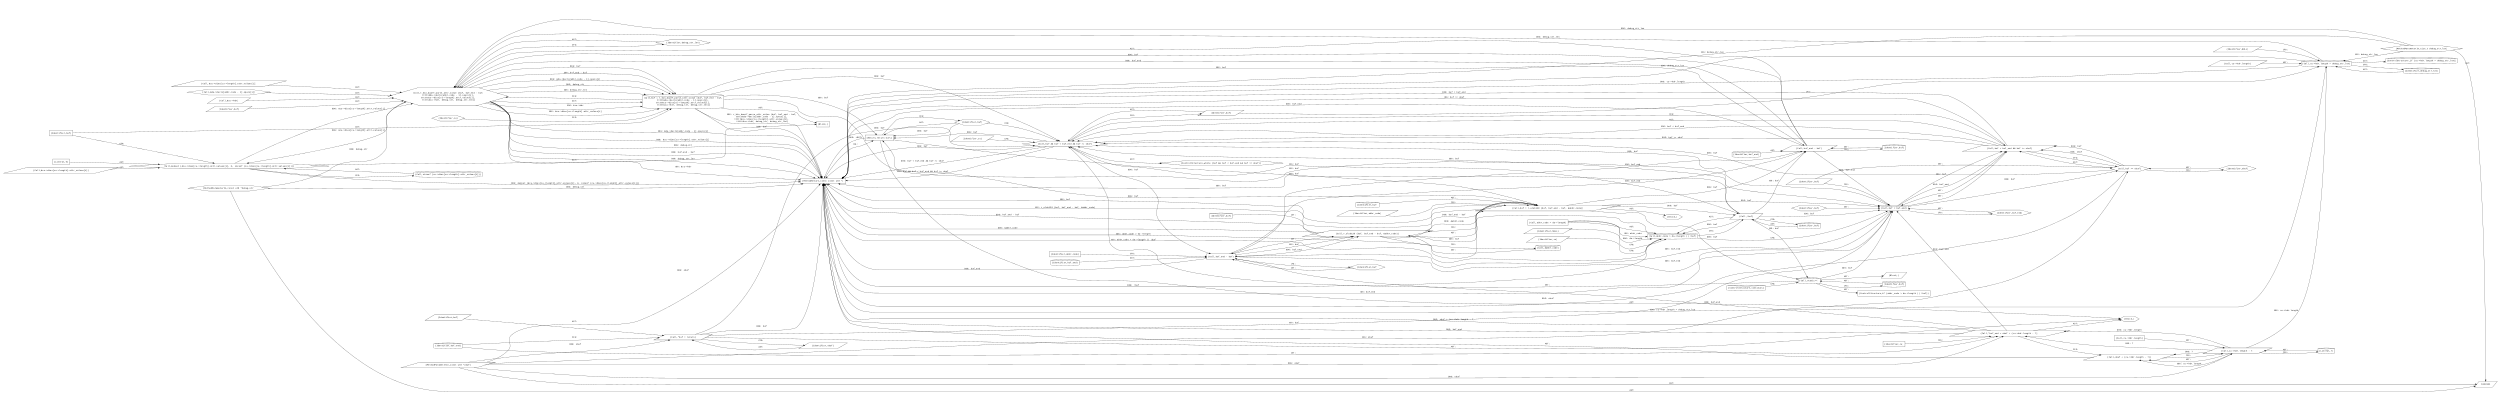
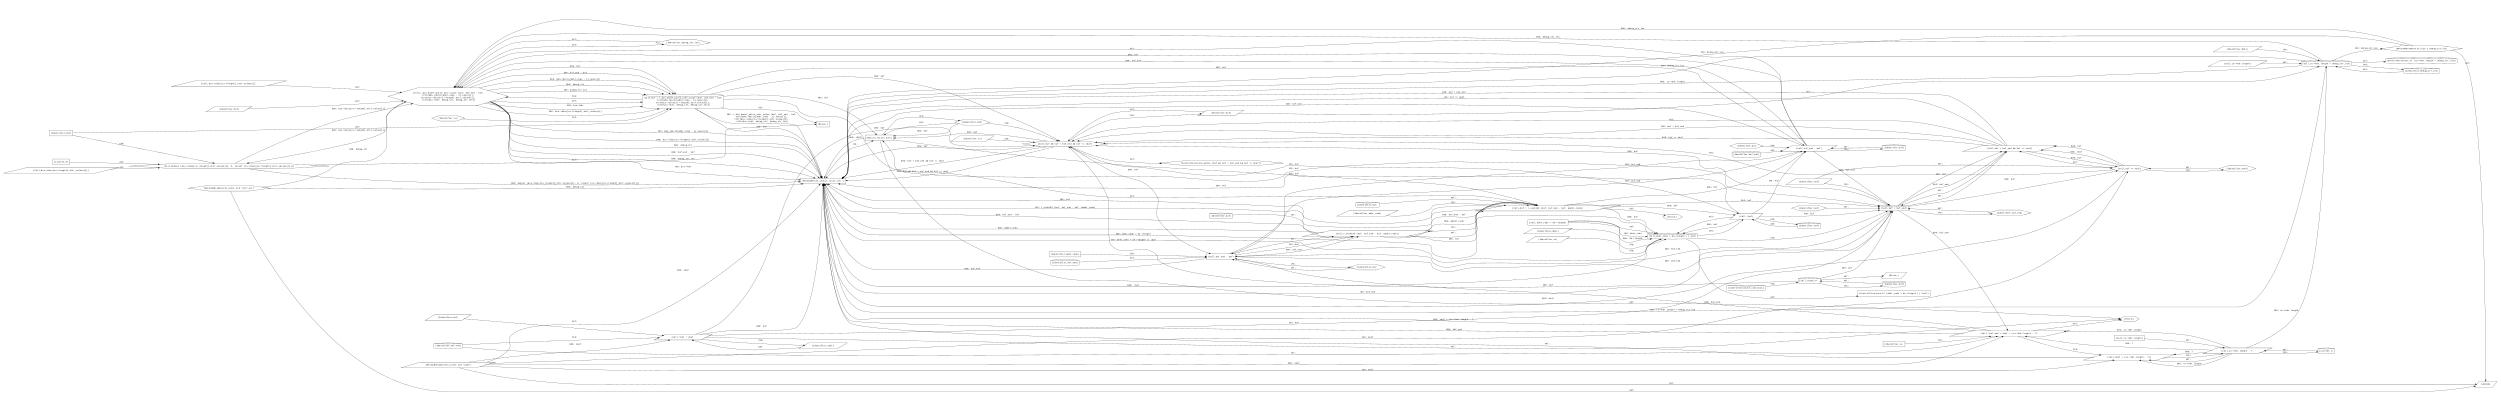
edge "(MethodParameterIn,size_t debug_str_len)" -> "(Call,cu->hdr.length > debug_str_len)": reversed
node "(Call,&da->decls[abbr_code - 1].specs[i])": removed
node "(Call,&cu->hdr)": removed
edge "(Call,buf && buf < buf_end && buf >= obuf)" -> "(Call,buf < buf_end && buf >= obuf)": removed, label "CFG:"
node "(Identifier,da)": added
edge "(Call,buf >= obuf)" -> "(Call,buf && buf < buf_end && buf >= obuf)": label "DDG: buf" -> "CFG: "
edge "(Call,buf < buf_end && buf >= obuf)" -> "(Call,buf >= obuf)": label "CFG: " -> "DDG: buf"
edge "(Call,!buf)" -> "(Call,buf && buf < buf_end && buf >= obuf)": removed, label "DDG: buf"
node "(Call,sizeof (cu->dies[cu->length].attr_values[i]))": removed
node "(MethodReturn,const const ut8 *)": label "(MethodReturn,const const ut8 *)" -> "(MethodReturn,static const ut8 *)"
node "(MethodParameterIn,const ut8 *debug_str)": label "(MethodParameterIn,const ut8 *debug_str)" -> "(MethodParameterIn,const ut8 *attr_str)"
edge "(Call,buf = r_uleb128 (buf, buf_end - buf, &abbr_code))" -> "(Return,return buf;)": label "DDG: buf" -> "AST: "
edge "(Call,buf = r_uleb128 (buf, buf_end - buf, &abbr_code))" -> "(Call,static++)": now "(Call,buf = r_uleb128 (buf, buf_end - buf, &abbr_code))" -> "(Call,abbr_code > da->length || !buf)"
edge "(Call,!buf)" -> "(Call,static++)": removed, label "DDG: buf"
node "(Call,&abbr_code)": removed
edge "(Call,*buf_end = obuf + (cu->hdr.length - 7))" -> "(Call,buf < buf_end)": reversed
edge "(Call,static++)" -> "(Call,buf && buf < buf_end && buf >= obuf)": label "AST: " -> "DDG: buf"
edge "(Call,static++)" -> "(ControlStructure,if (abbr_code > da->length || !buf))": now "(Call,abbr_code > da->length || !buf)" -> "(ControlStructure,if (abbr_code > da->length || !buf))"
node "(Call,*buf = return)": label "(Call,*buf = return)" -> "(Call,*buf = obuf)"
edge "(MethodParameterIn,const ut8 *obuf)" -> "(Call,cu->hdr.length - 7)": now "(MethodParameterIn,const ut8 *obuf)" -> "(Call,obuf + (cu->hdr.length - 7))"
